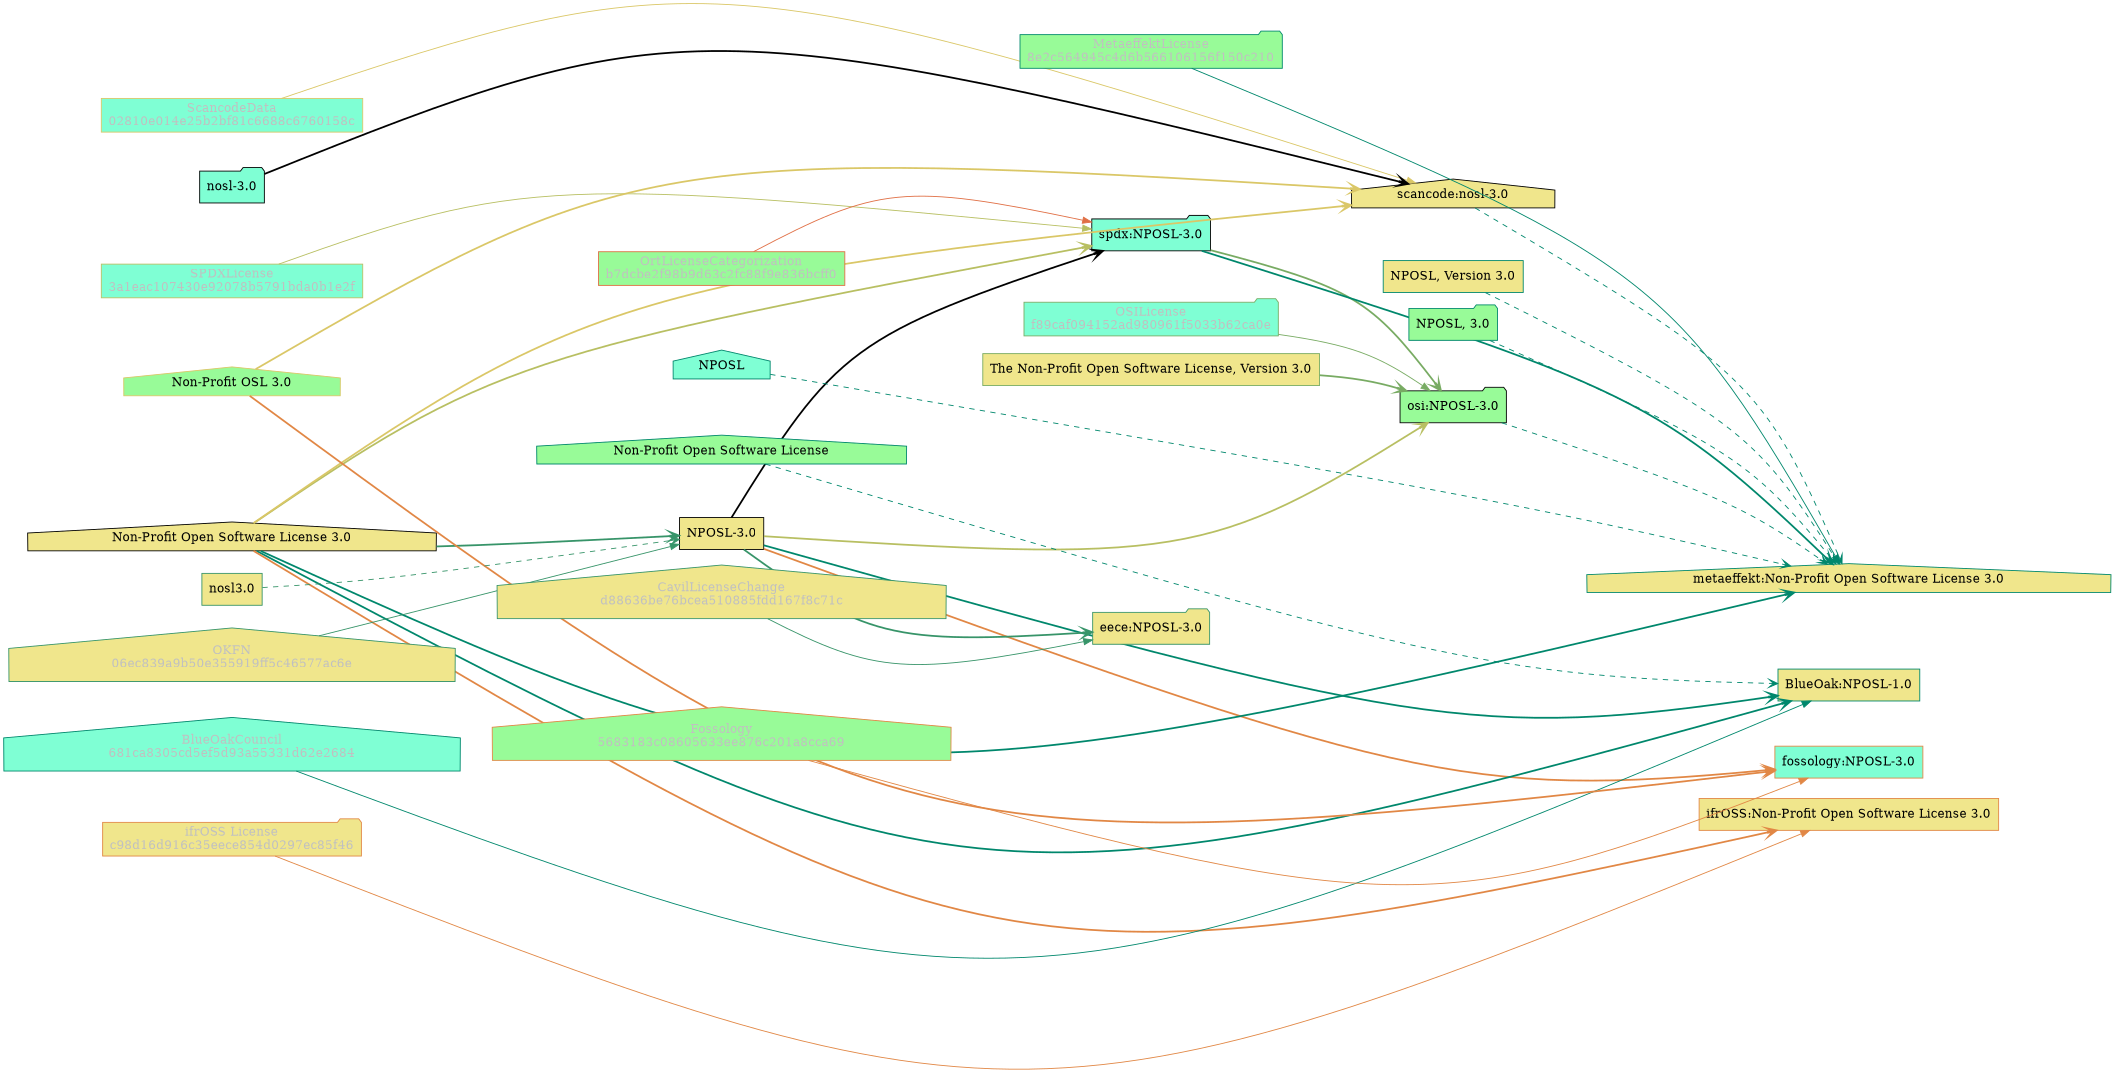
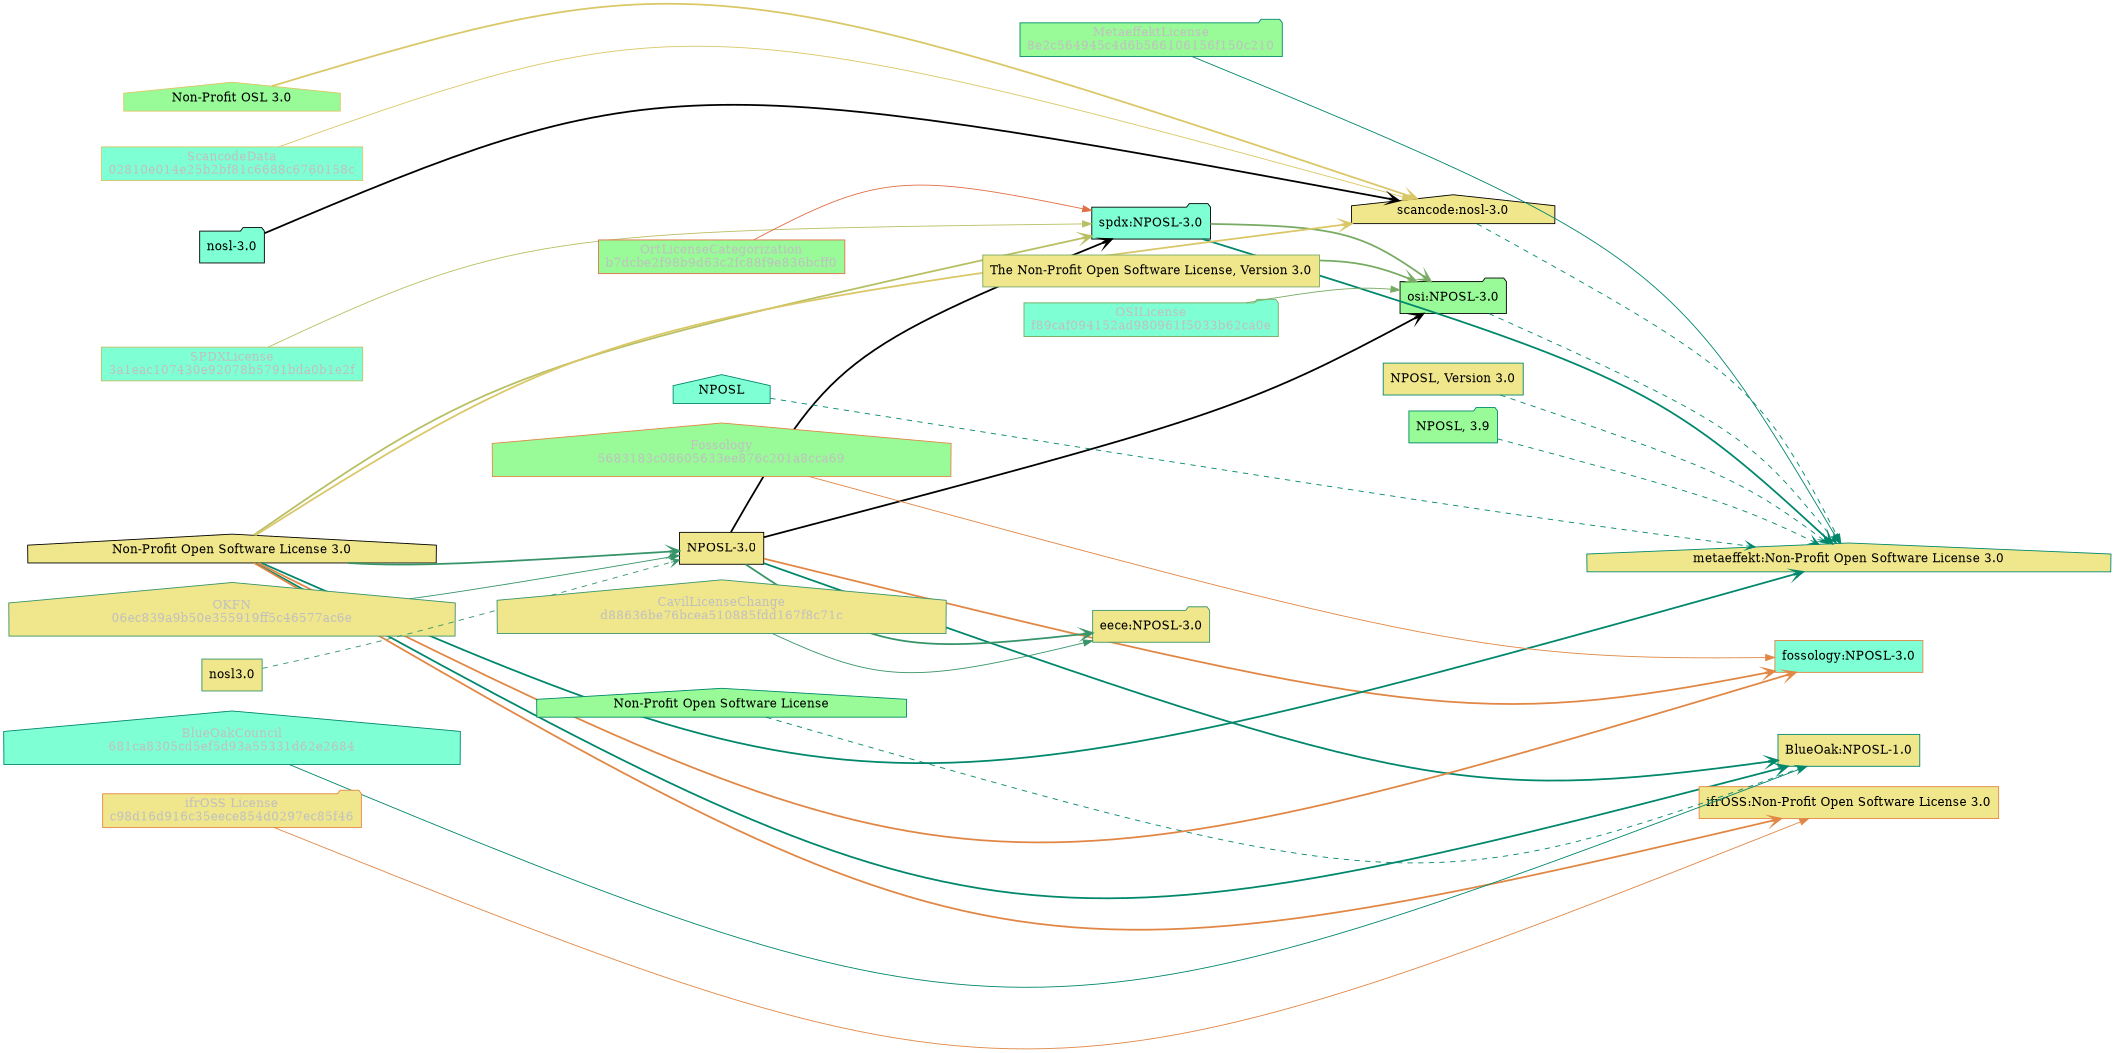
node "NPOSL, 3.0": label "NPOSL, 3.0" -> "NPOSL, 3.9"
edge "scancode:nosl-3.0" -> "metaeffekt:Non-Profit Open Software License 3.0": arrowhead vee -> normal
edge "NPOSL-3.0" -> "osi:NPOSL-3.0": color #b8bf62 -> black
edge "Non-Profit OSL 3.0" -> "fossology:NPOSL-3.0": now "Non-Profit Open Software License 3.0" -> "fossology:NPOSL-3.0"
